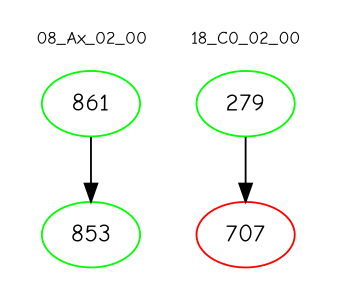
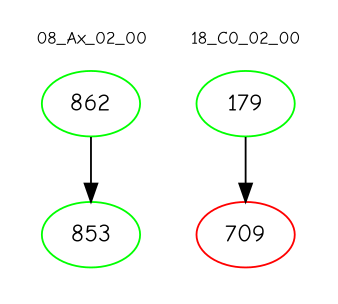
node "861": label "861" -> "862"
node "279": label "279" -> "179"
node "707": label "707" -> "709"
